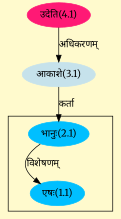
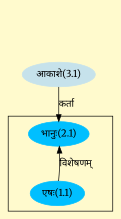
node "उदेति(4.1)": removed
edge "भानुः(2.1)" -> "एषः(1.1)": reversed
